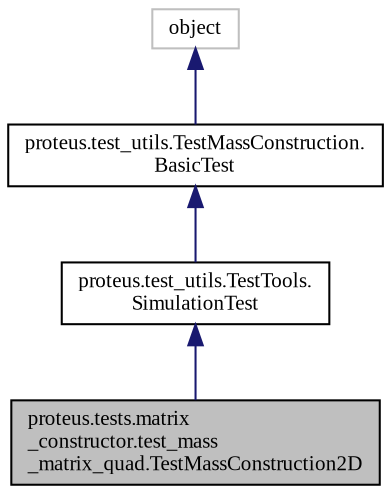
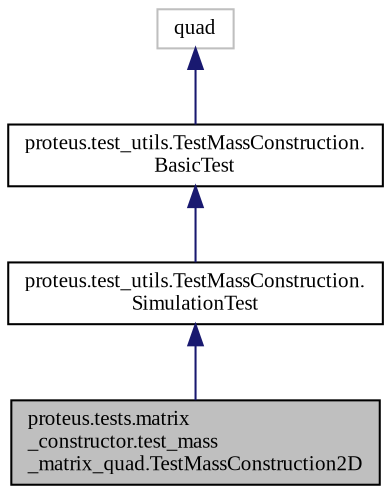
node "object": label "object" -> "quad"
node "proteus.test_utils.TestTools. SimulationTest": label "proteus.test_utils.TestTools. SimulationTest" -> "proteus.test_utils.TestMassConstruction. SimulationTest"
